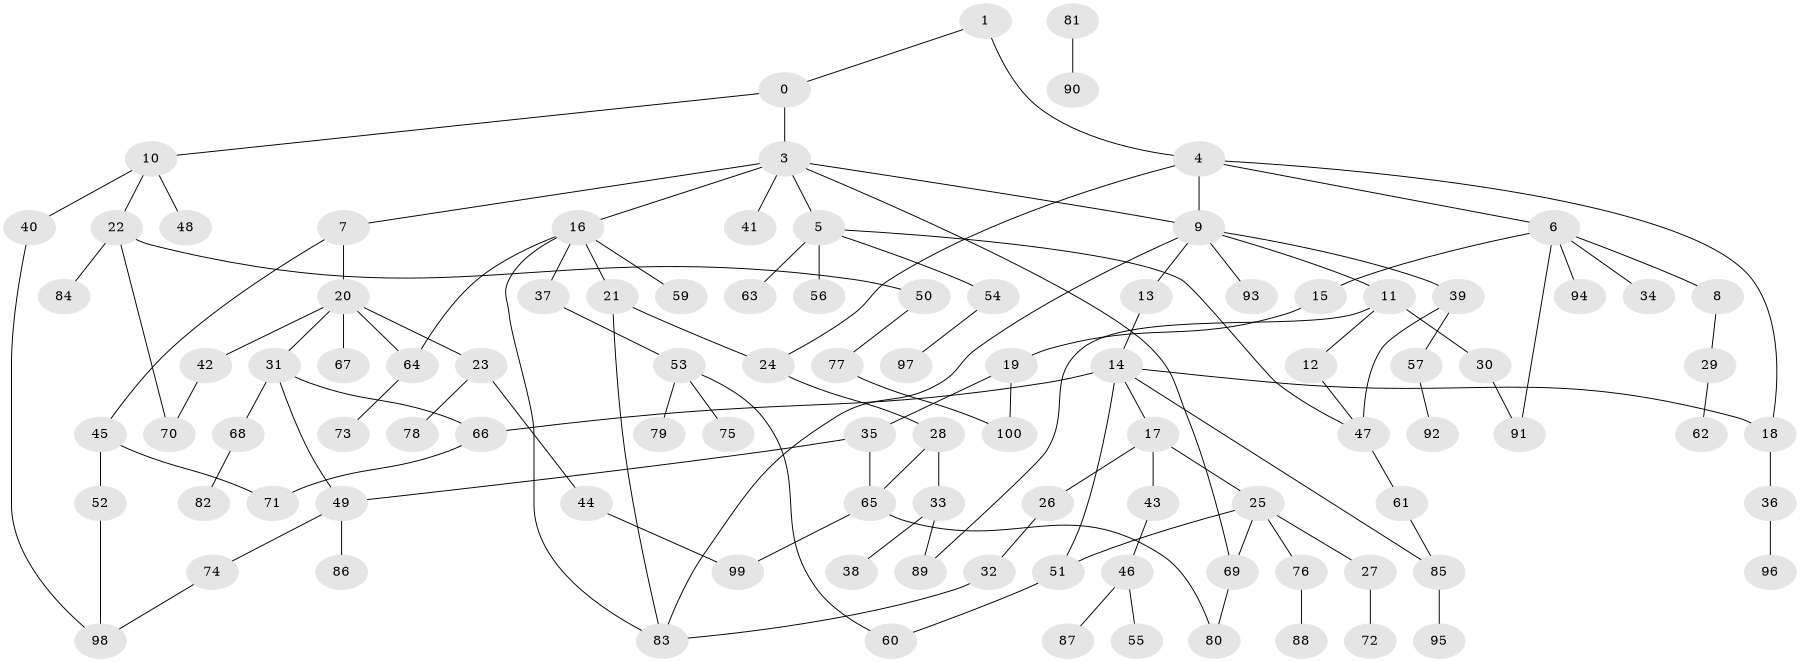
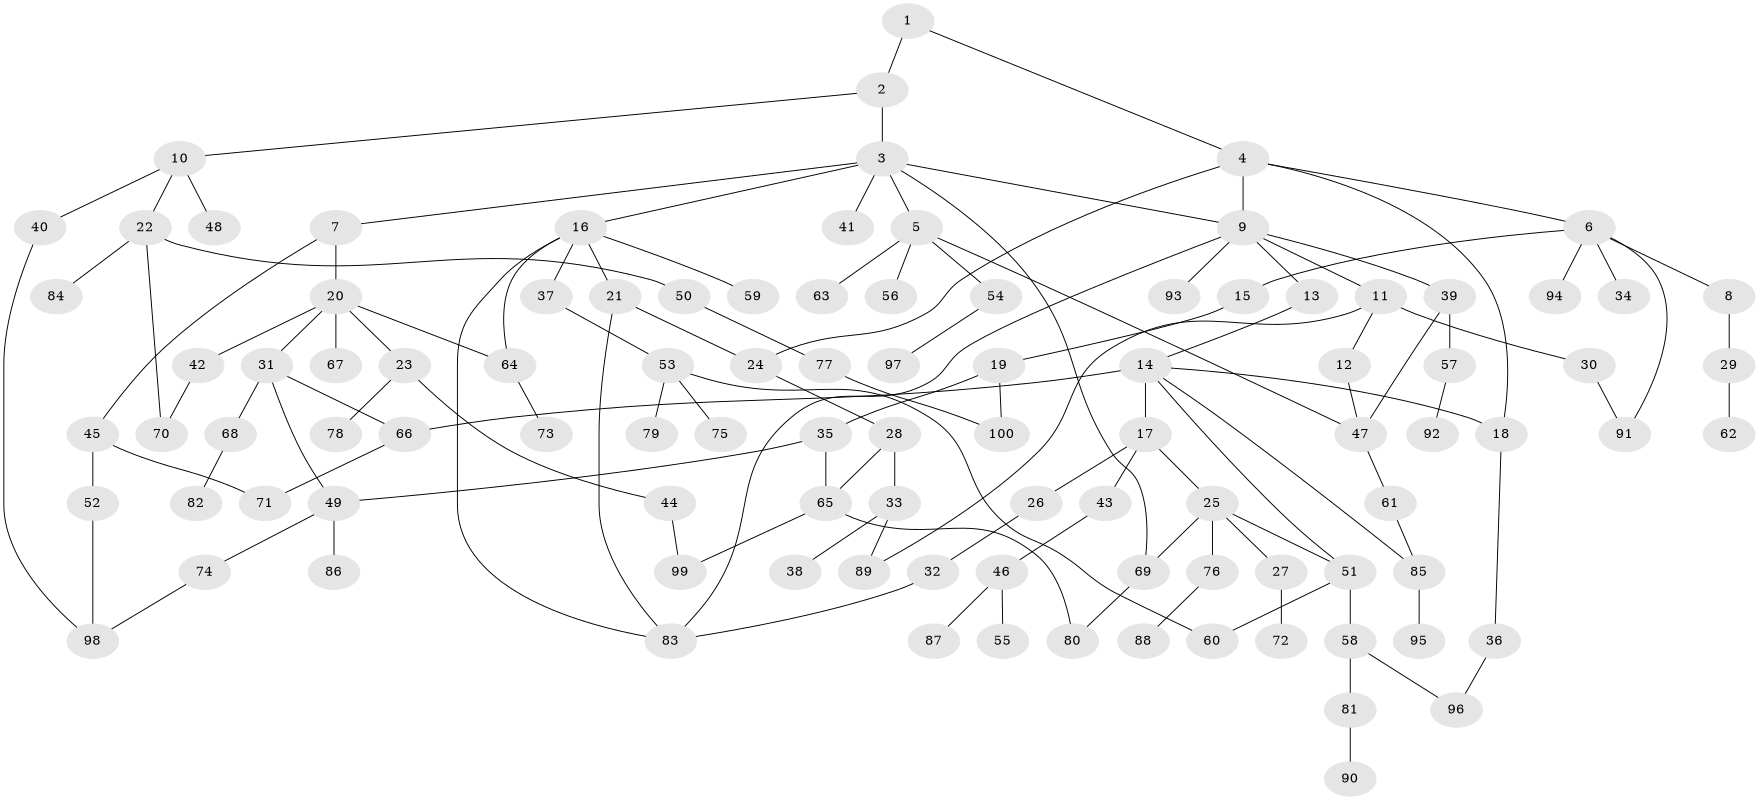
node "0": label "0" -> "2"
node "58": added
